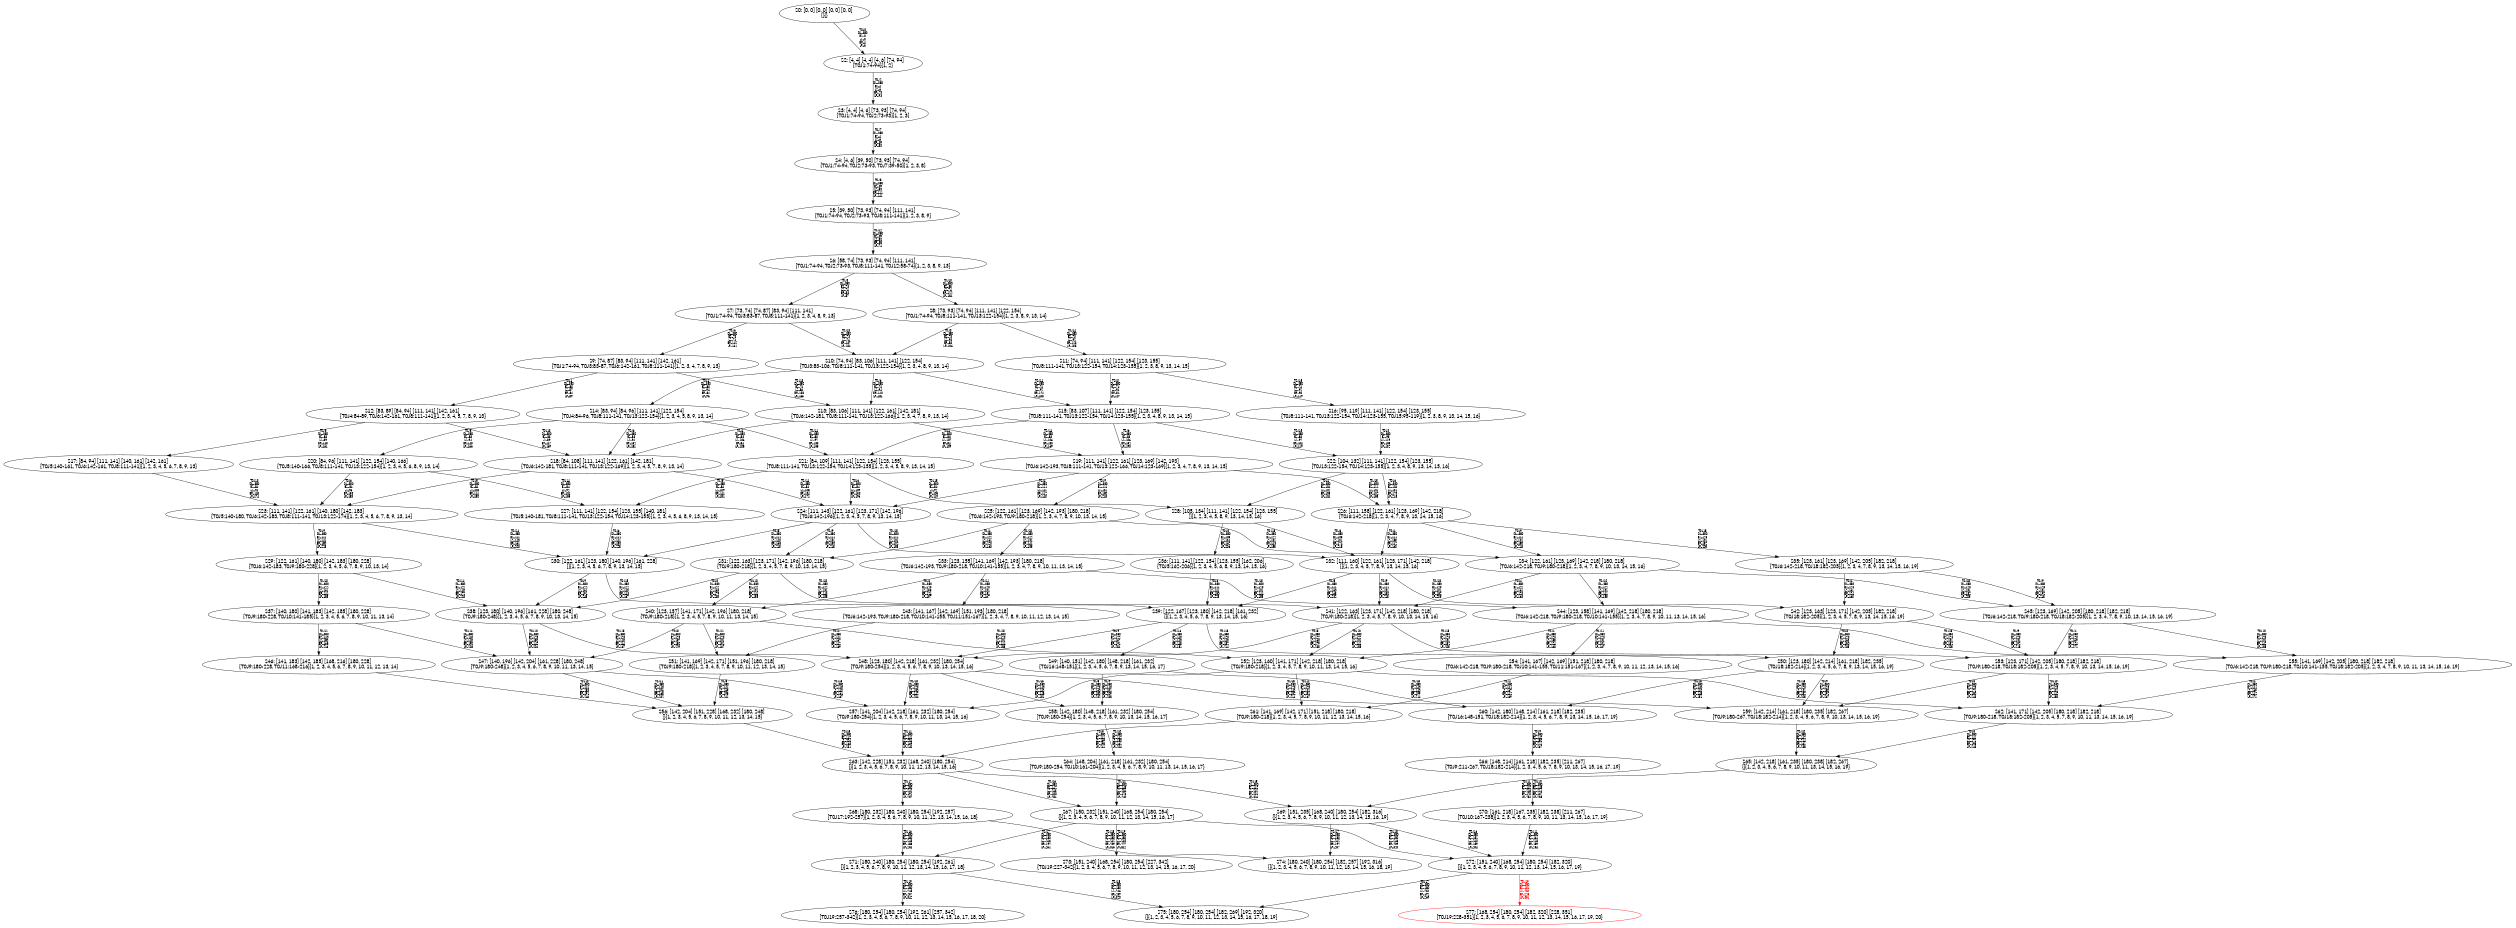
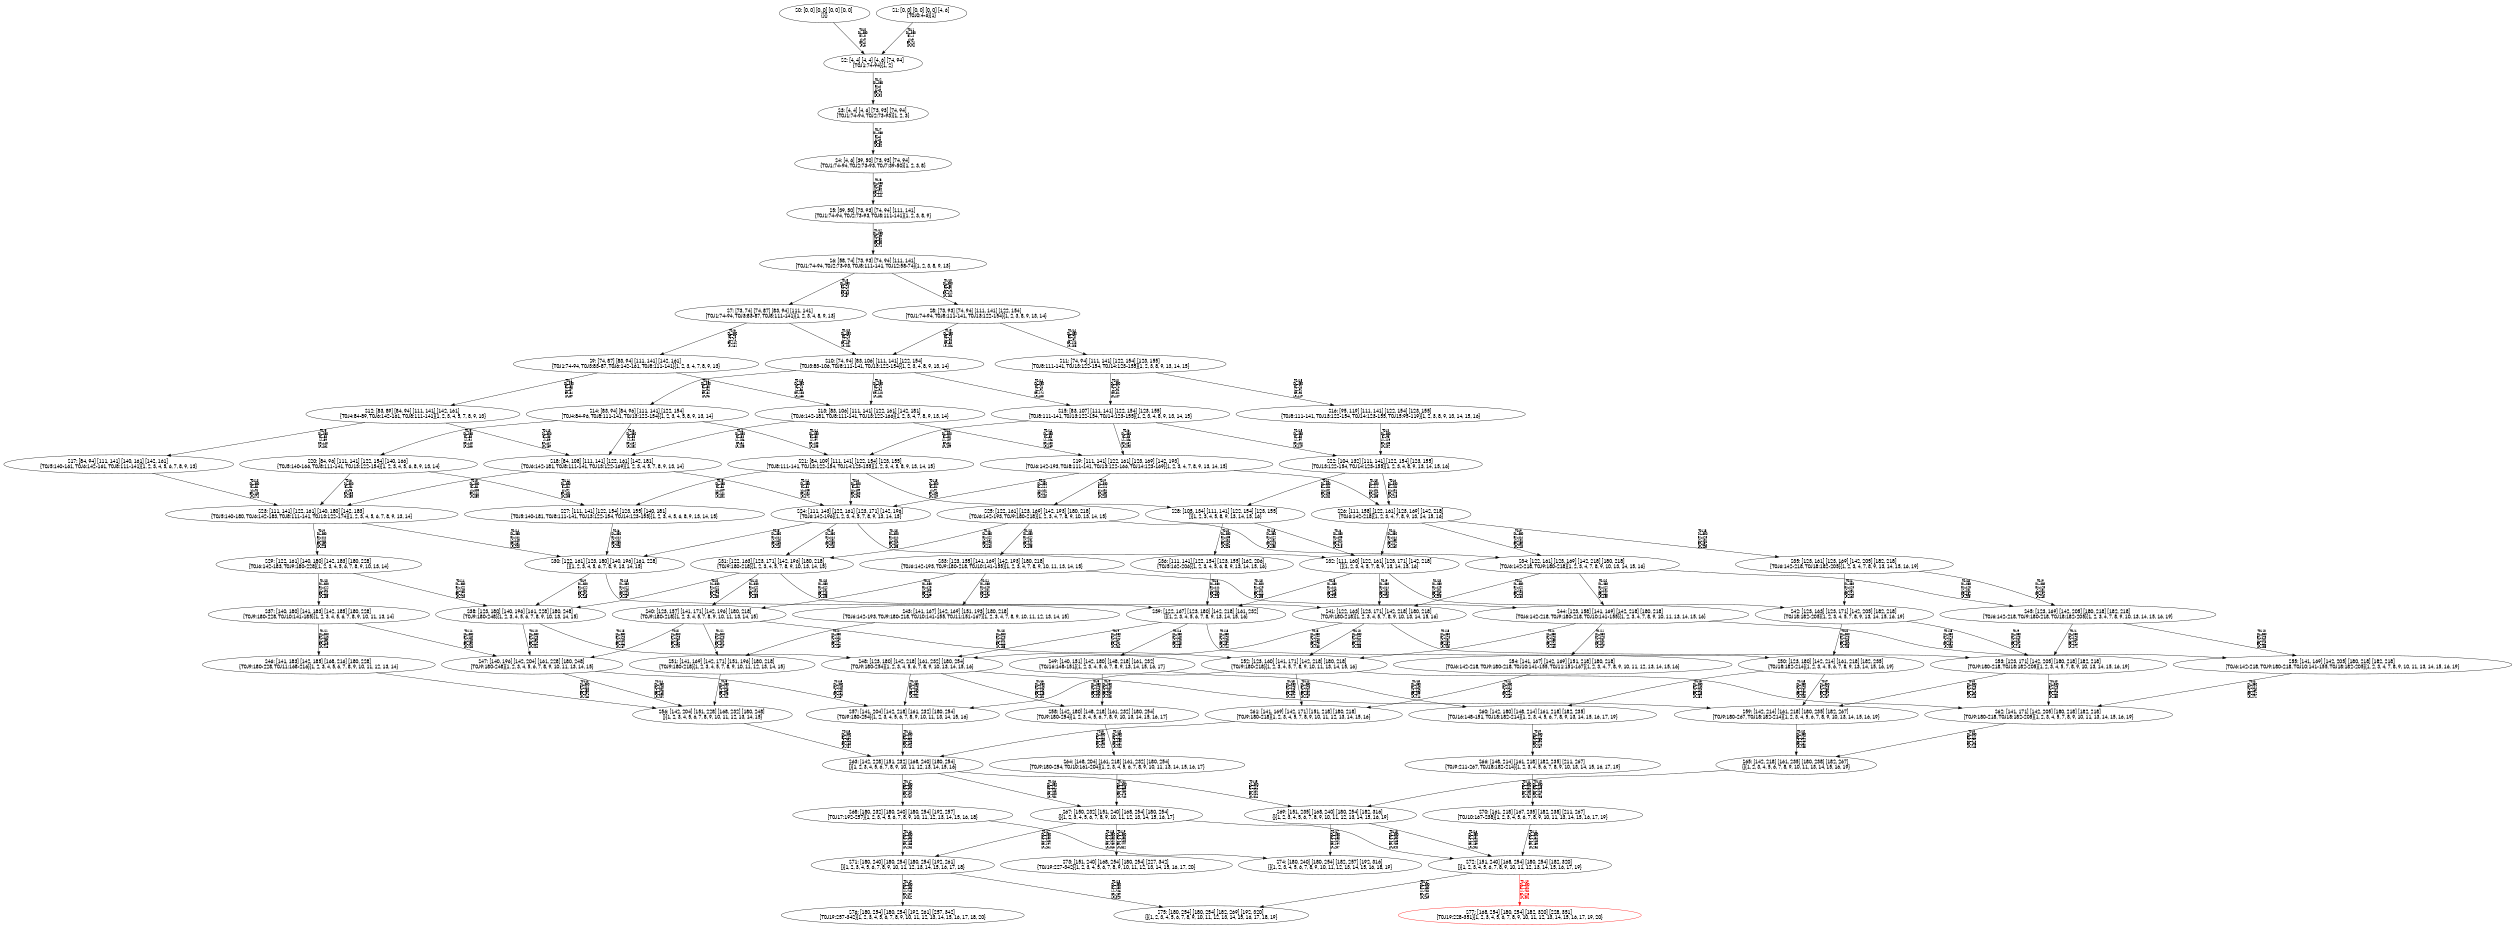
node "S1: [0, 0] [0, 0] [0, 0] [4, 6] {T0J0:4-6}{1}": added
